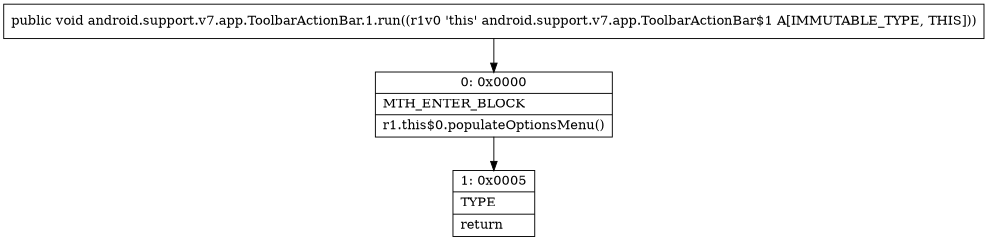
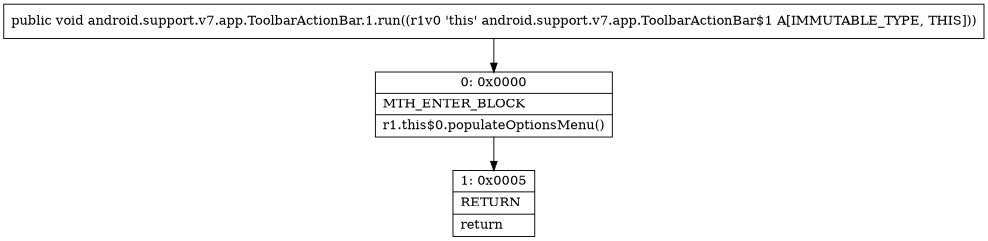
node "1: 0x0005": text "TYPE" -> "RETURN"
